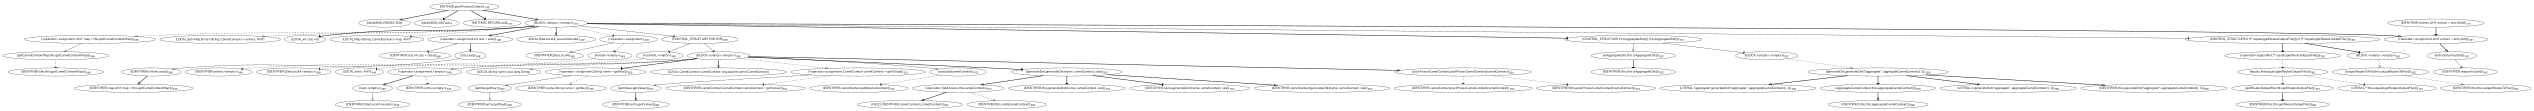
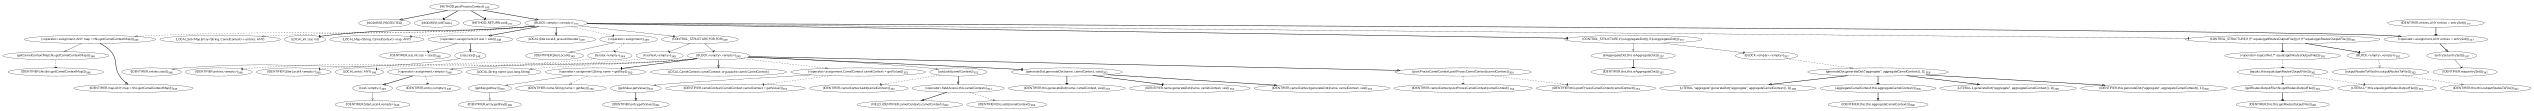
edge "(IDENTIFIER,entries,size())" -> "(IDENTIFIER,map,ANY map = this.getCamelContextMap())": now "(<operator>.assignment,ANY map = this.getCamelContextMap())" -> "(IDENTIFIER,map,ANY map = this.getCamelContextMap())"
edge "(generateDot,generateDot(name, camelContext, size))" -> "(<operator>.fieldAccess,this.camelContexts)": now "(add,add(camelContext))" -> "(<operator>.fieldAccess,this.camelContexts)"
